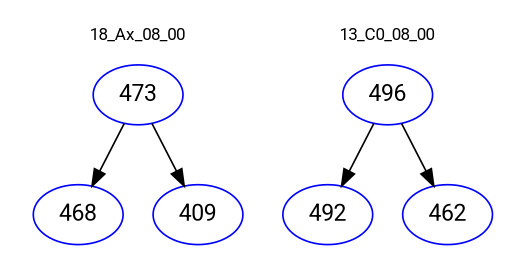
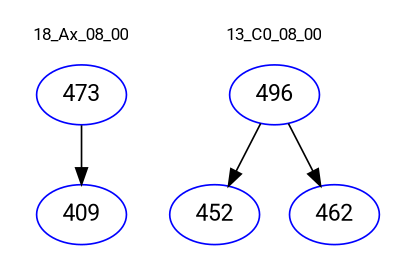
node "468": removed
node "492": label "492" -> "452"
